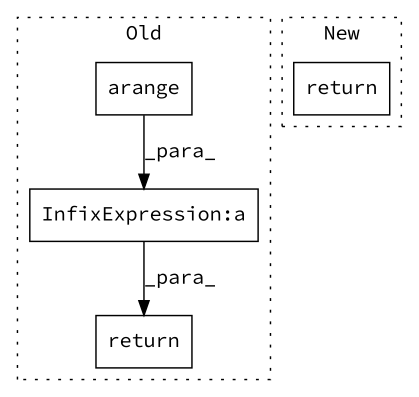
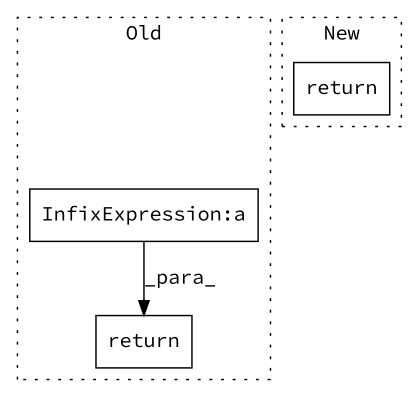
node "arange": removed
